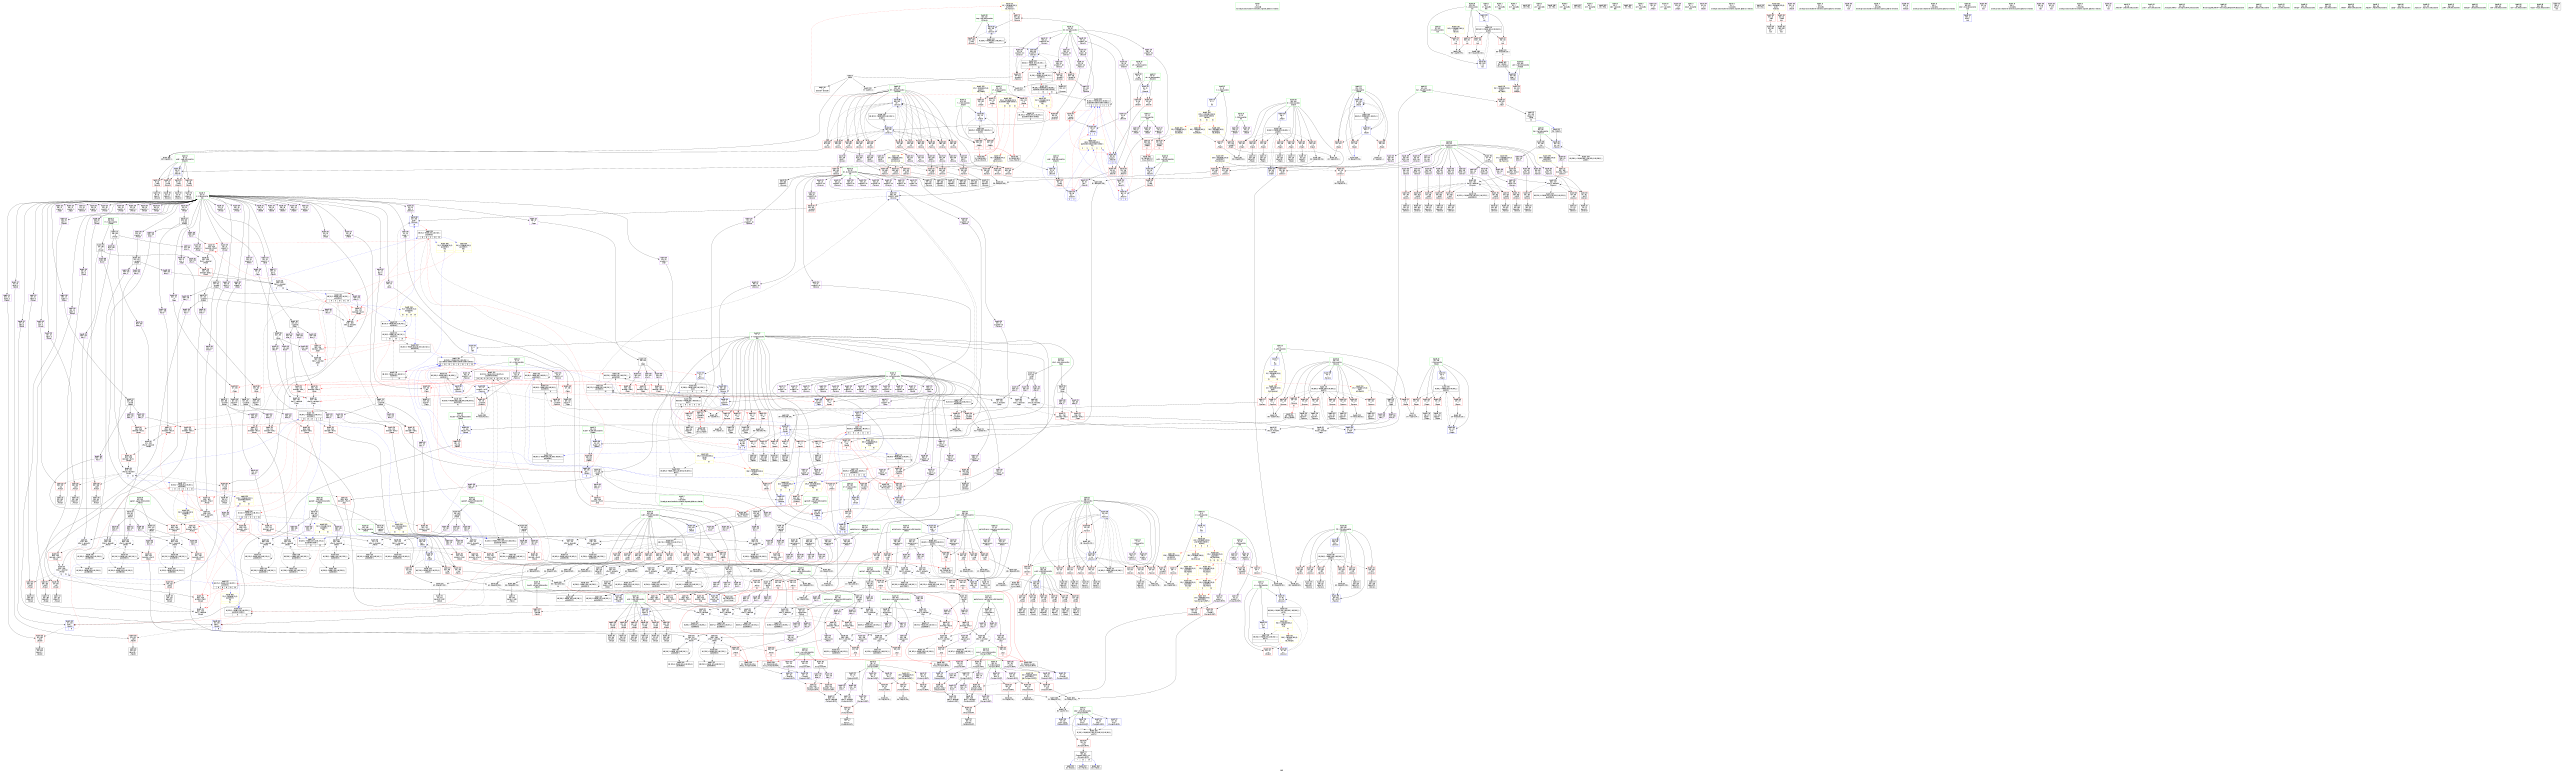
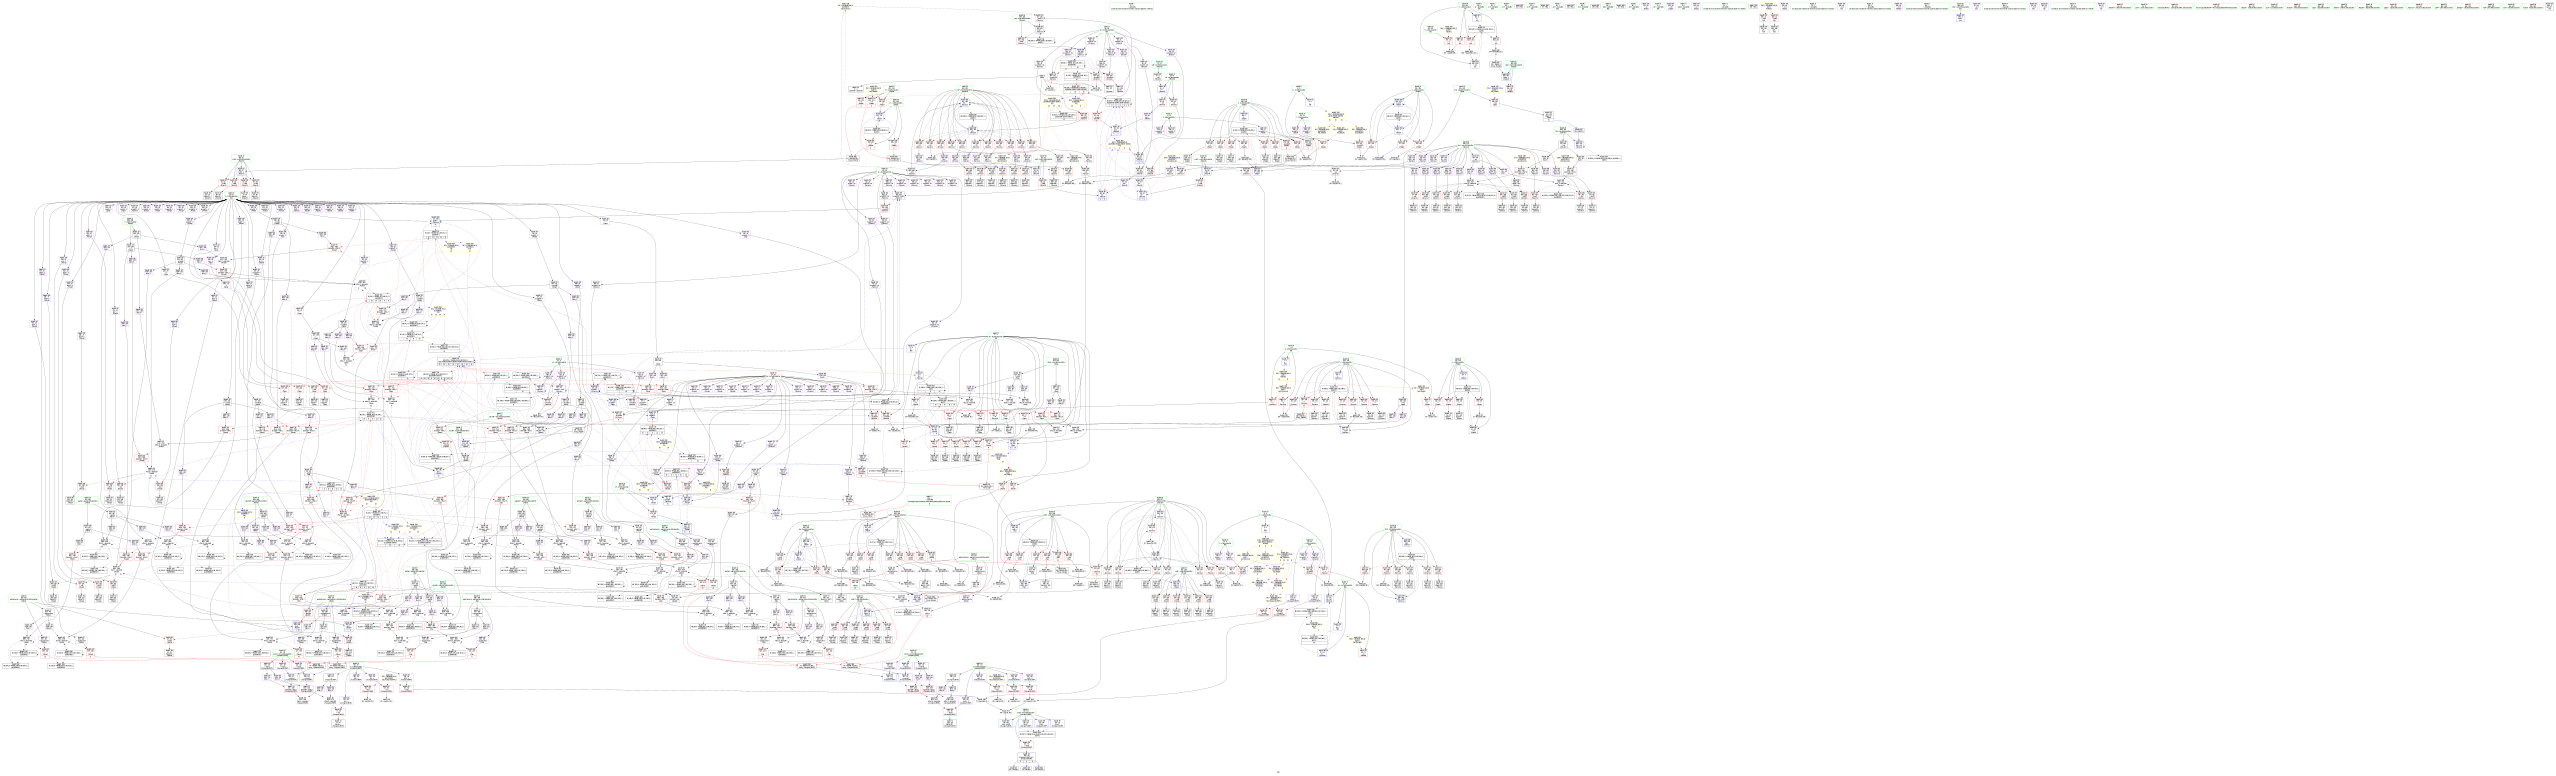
node "NodeID: 461": removed
